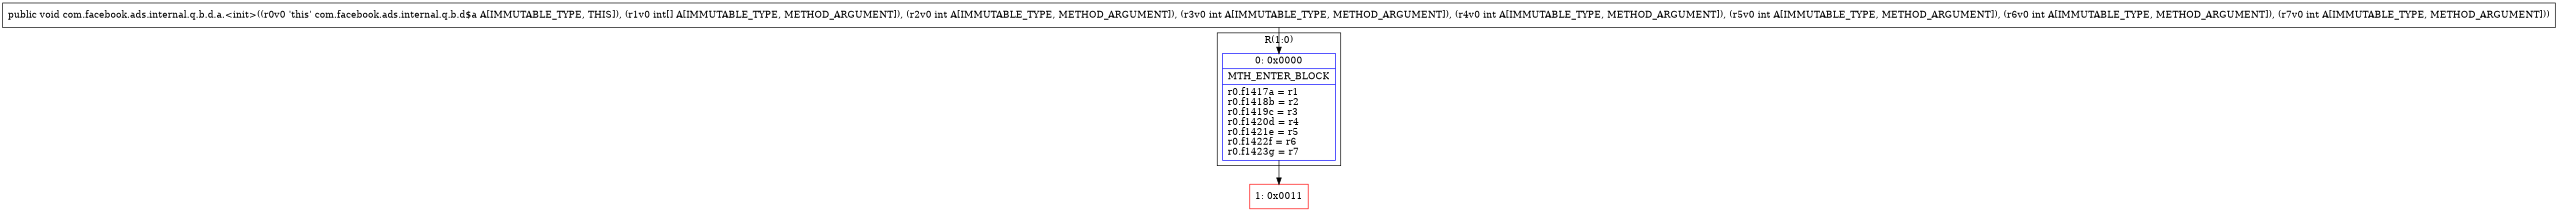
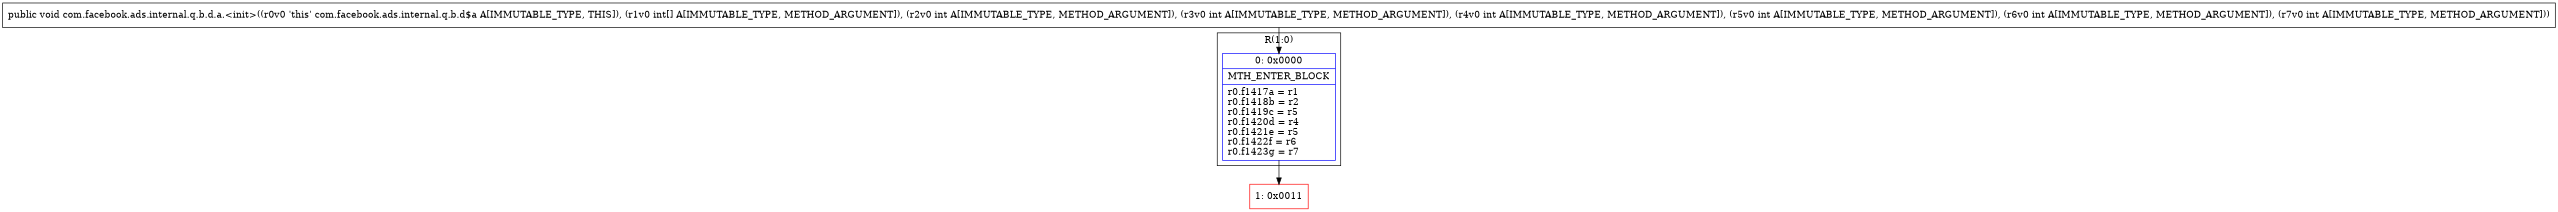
node "0: 0x0000": text "r0.f1419c = r3" -> "r0.f1419c = r5"
